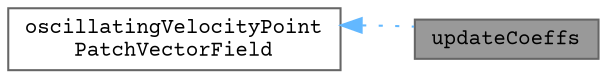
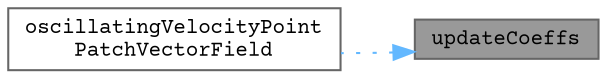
edge "updateCoeffs" -> "oscillatingVelocityPoint PatchVectorField": reversed
